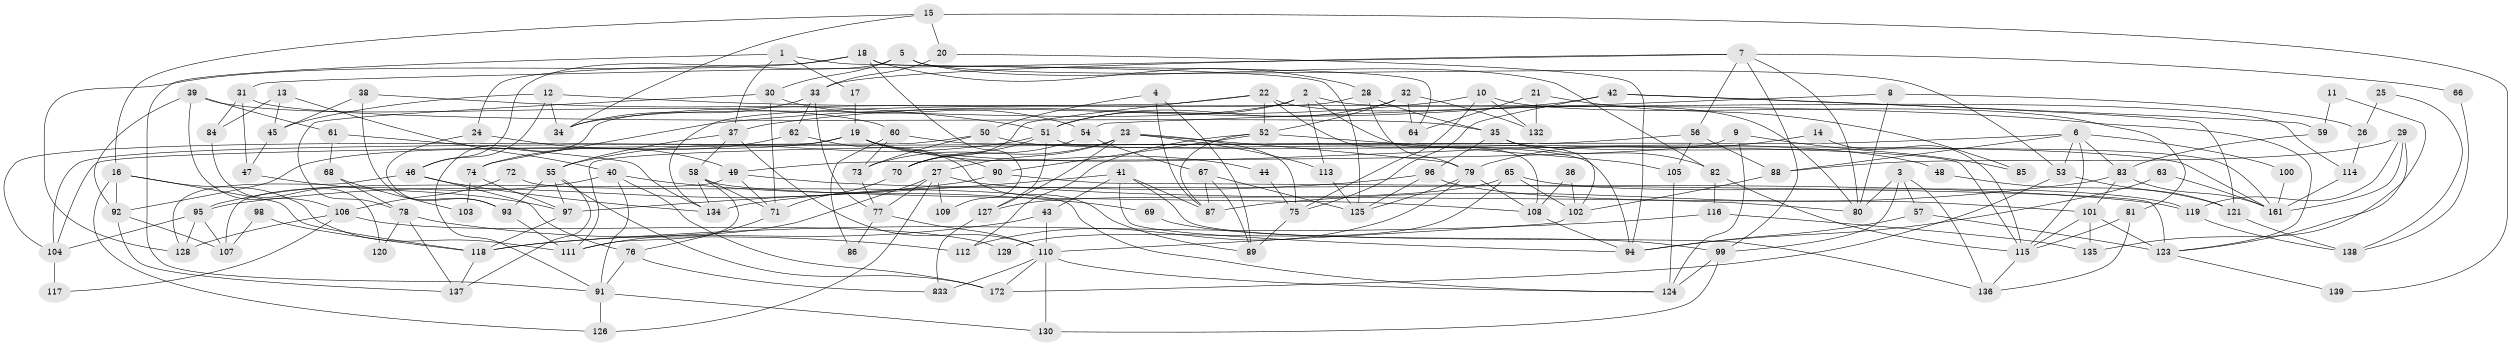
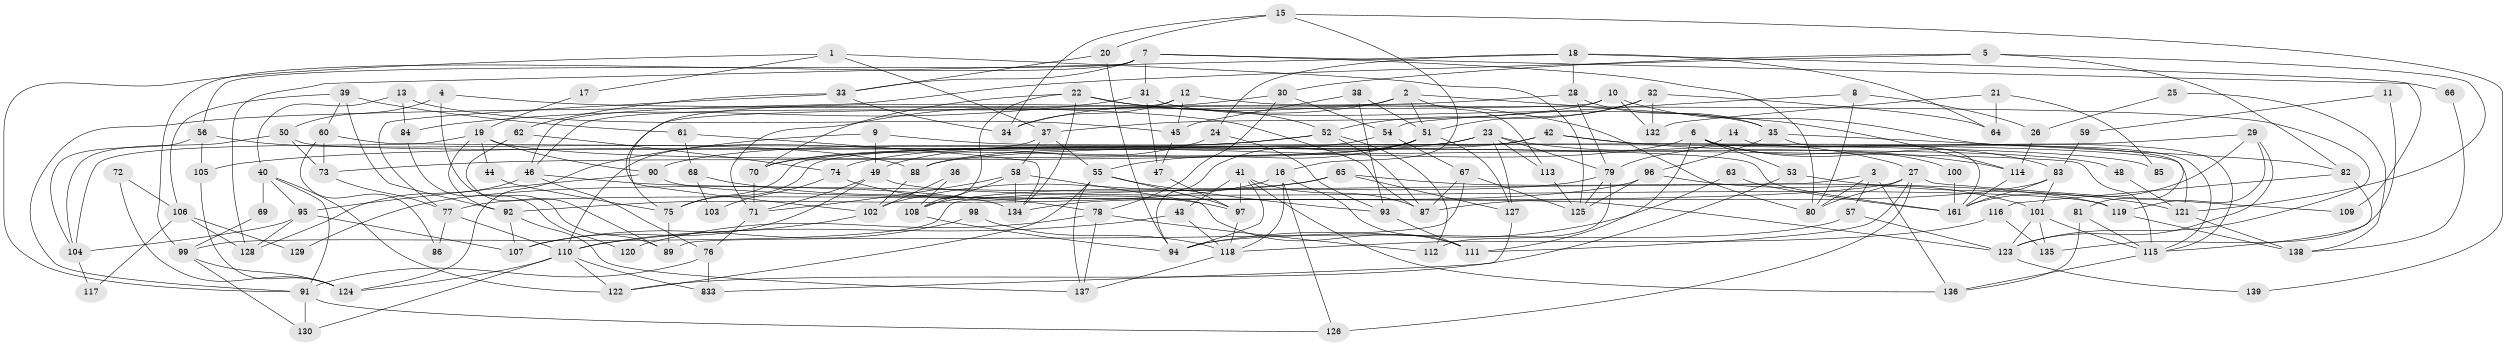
edge "5" -- "53": now "5" -- "121"
edge "42" -- "59": now "42" -- "114"
node "172": label "172" -> "122"
